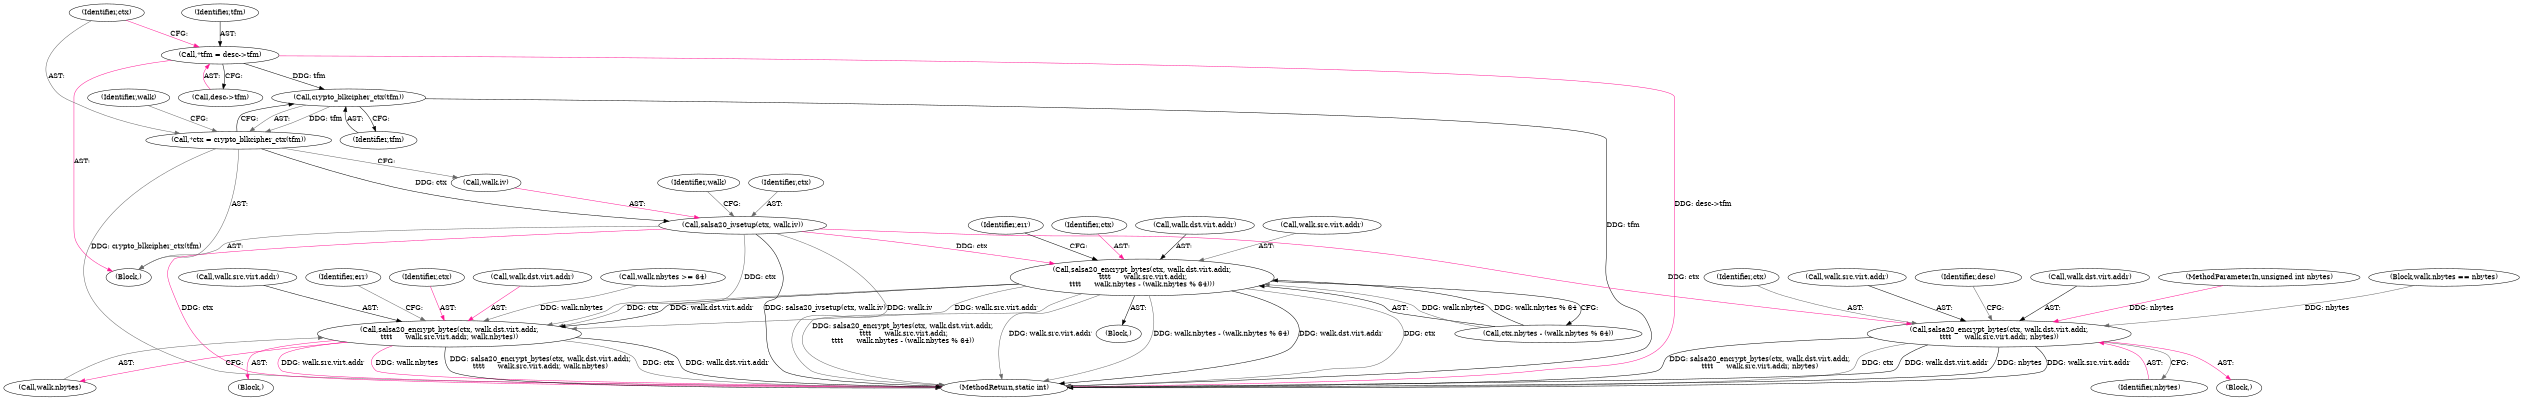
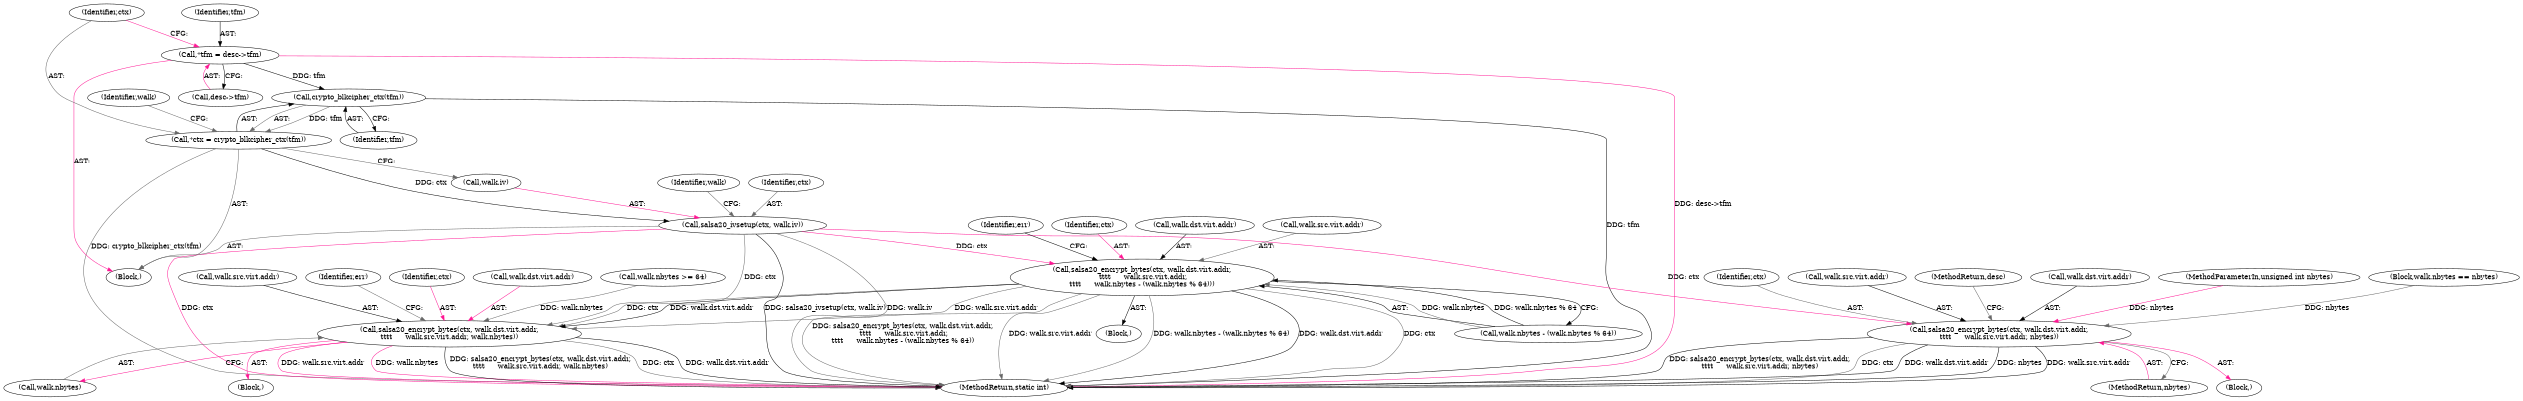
edge "(Call,*ctx = crypto_blkcipher_ctx(tfm))" -> "(Call,crypto_blkcipher_ctx(tfm))": label "CFG: " -> "AST: "
node "(Identifier,desc)": label "(Identifier,desc)" -> "(MethodReturn,desc)"
node "(Call,ctx.nbytes - (walk.nbytes % 64))": label "(Call,ctx.nbytes - (walk.nbytes % 64))" -> "(Call,walk.nbytes - (walk.nbytes % 64))"
node "(Identifier,nbytes)": label "(Identifier,nbytes)" -> "(MethodReturn,nbytes)"
